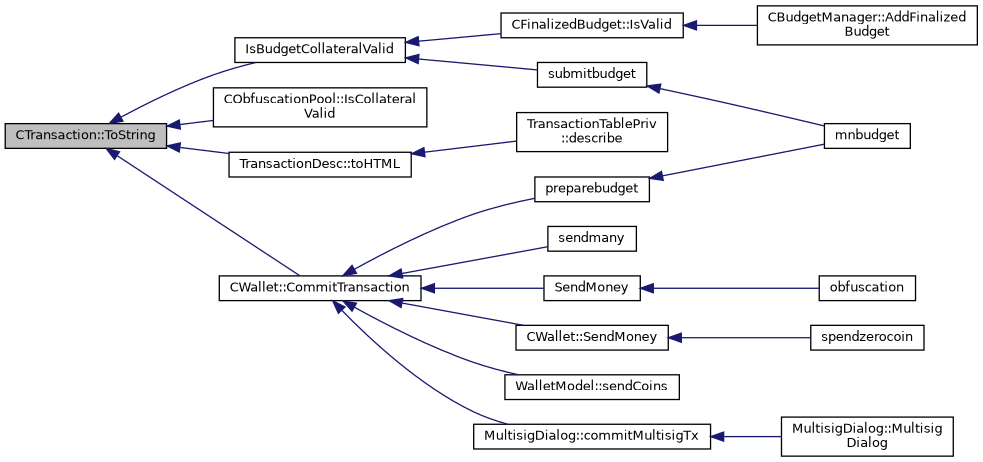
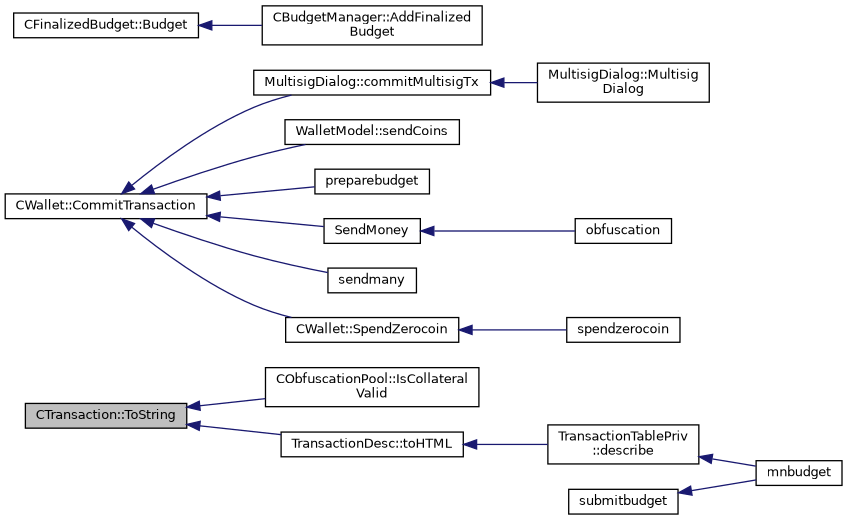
node "CFinalizedBudget::IsValid": label "CFinalizedBudget::IsValid" -> "CFinalizedBudget::Budget"
node "IsBudgetCollateralValid": removed
edge "mnbudget" -> "preparebudget": now "mnbudget" -> "TransactionTablePriv ::describe"
edge "CWallet::CommitTransaction" -> "CTransaction::ToString": removed
node "CWallet::SendMoney": label "CWallet::SendMoney" -> "CWallet::SpendZerocoin"
